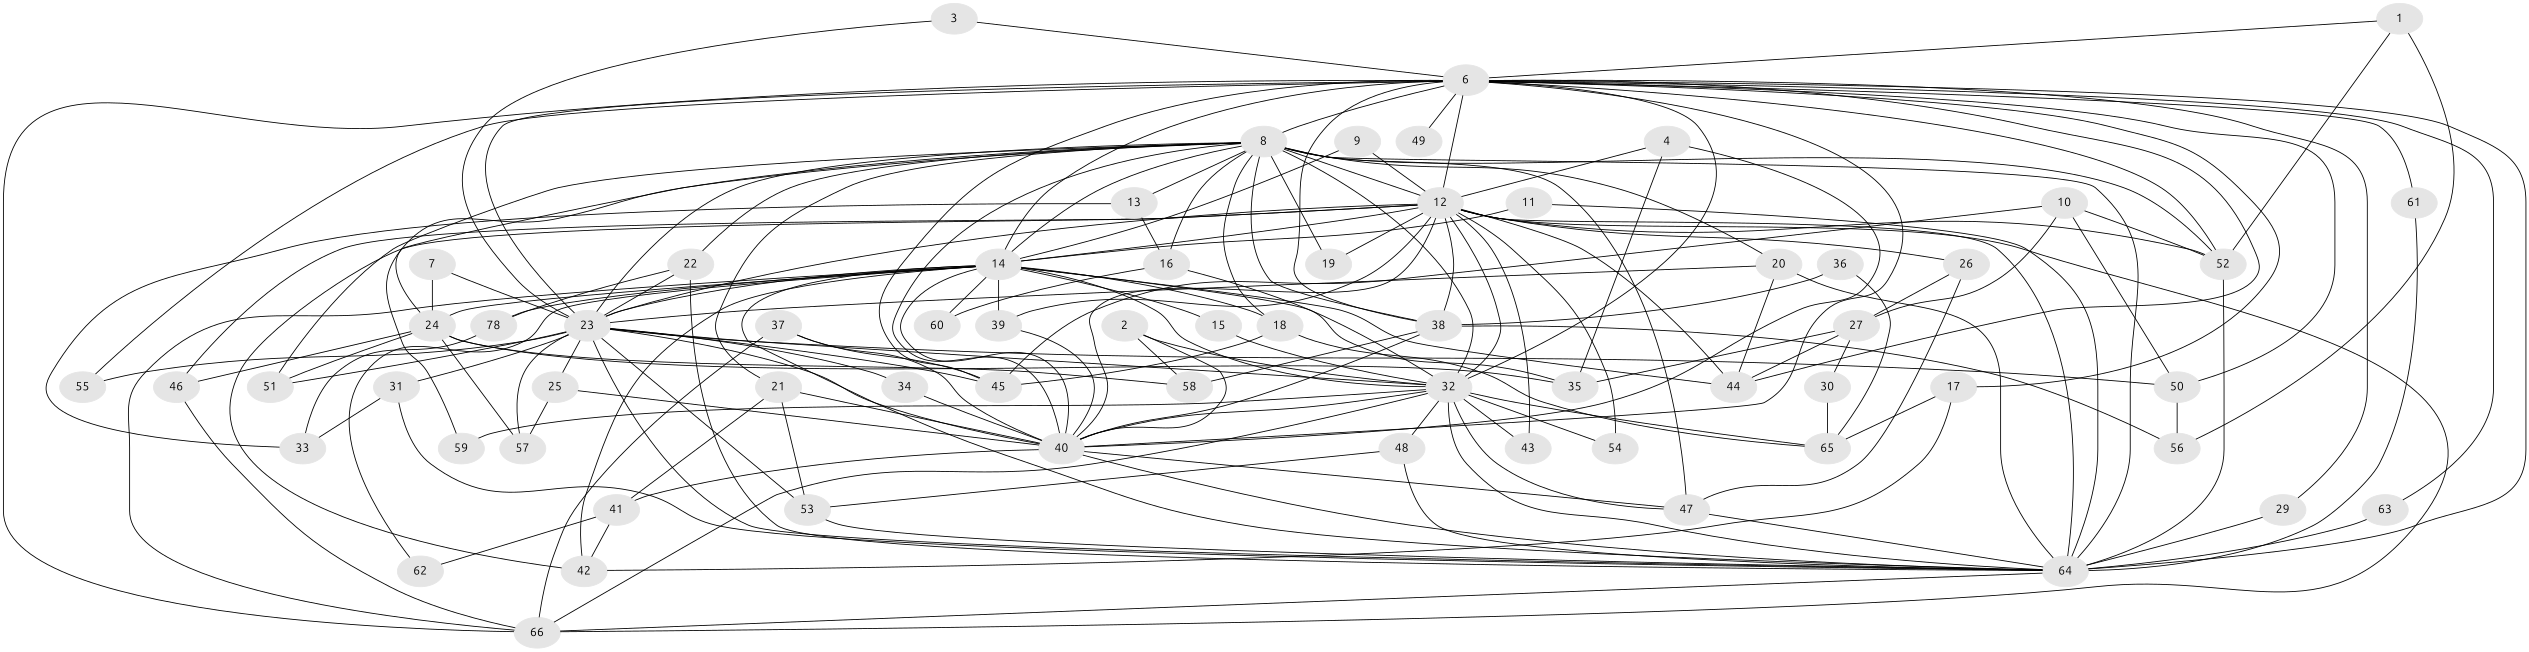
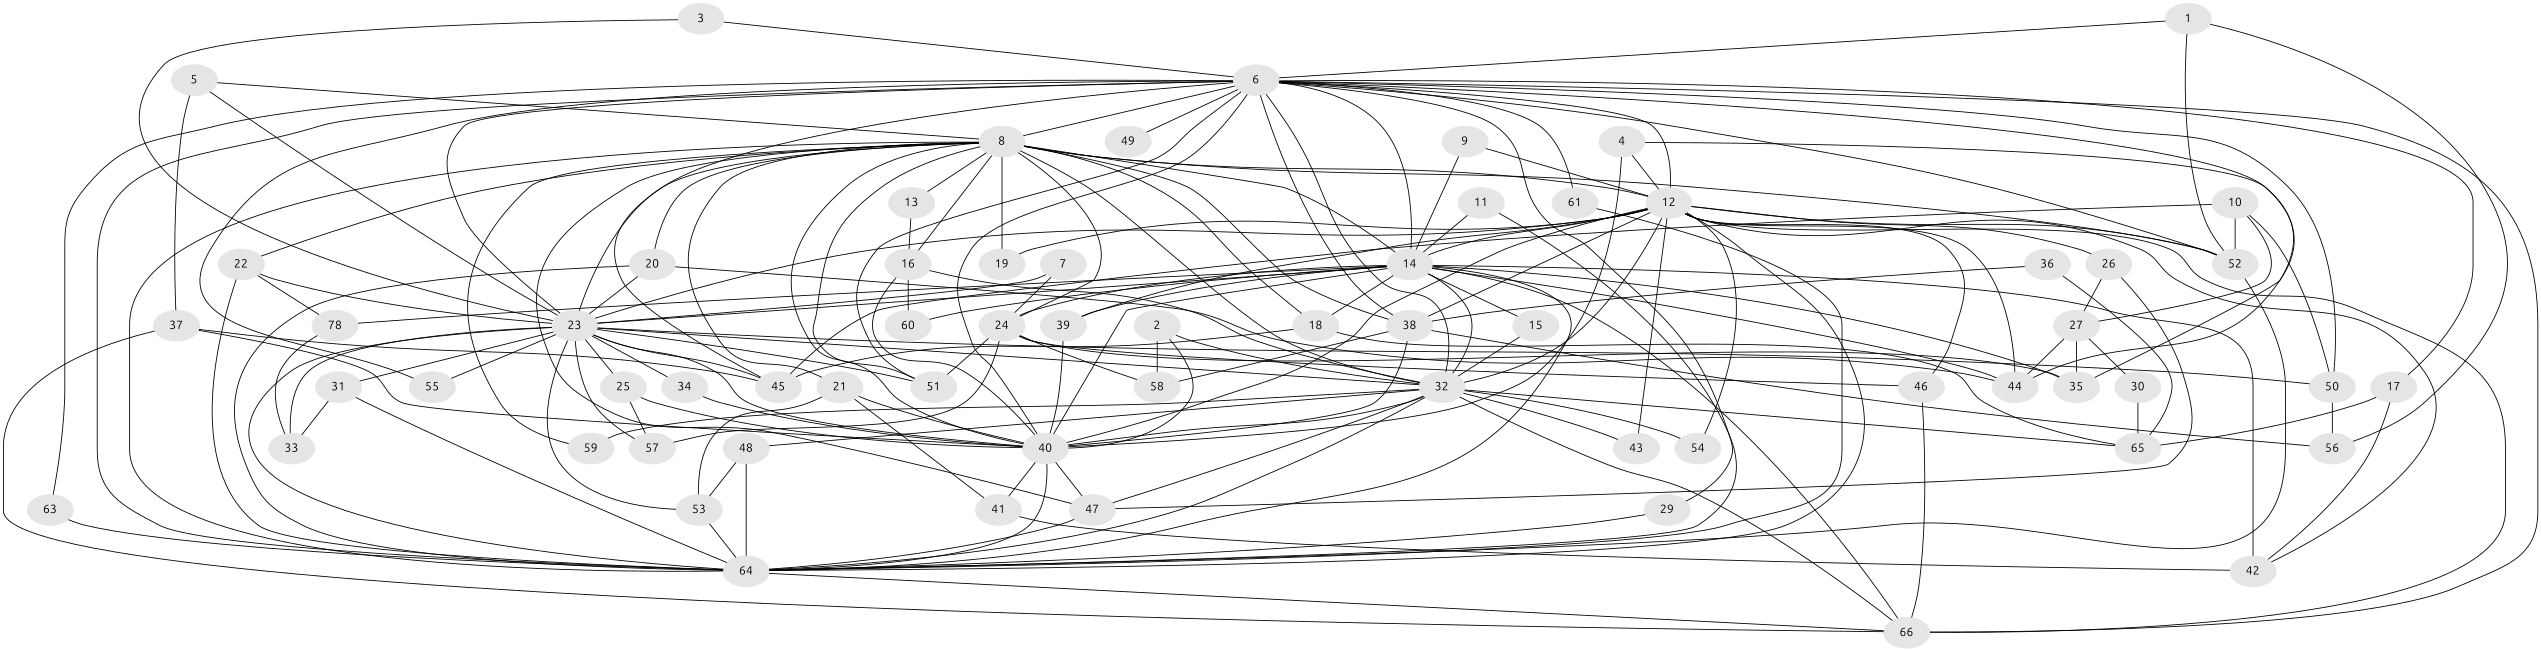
node "5": added
edge "6" -- "51": added
edge "13" -- "33": now "23" -- "33"
edge "16" -- "40": added
node "62": removed
